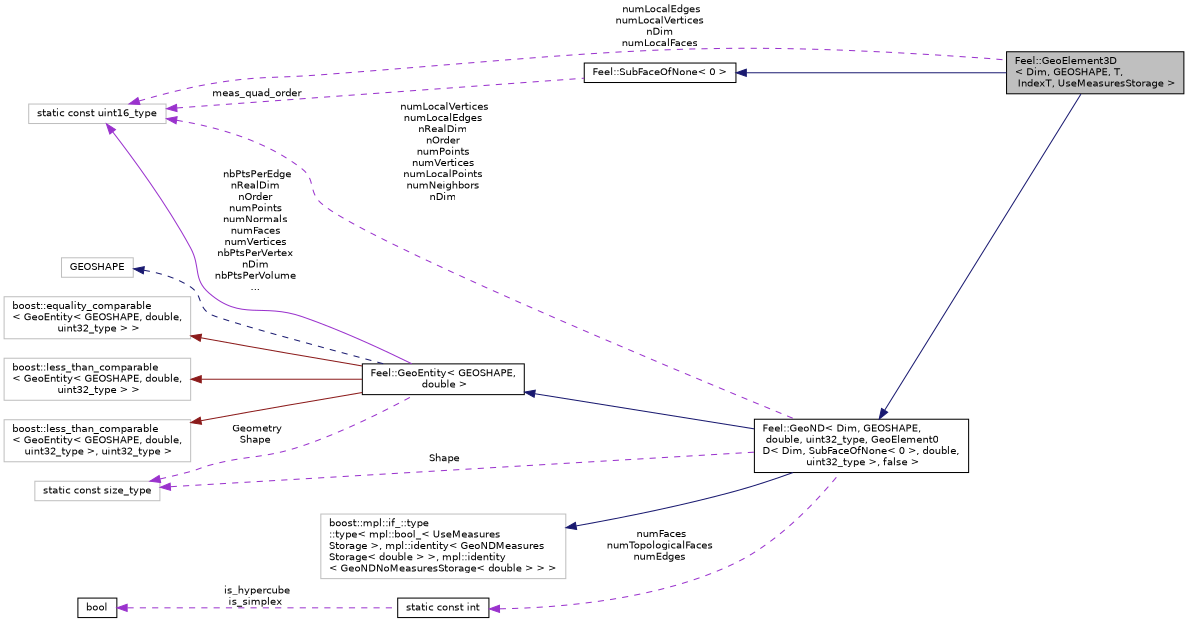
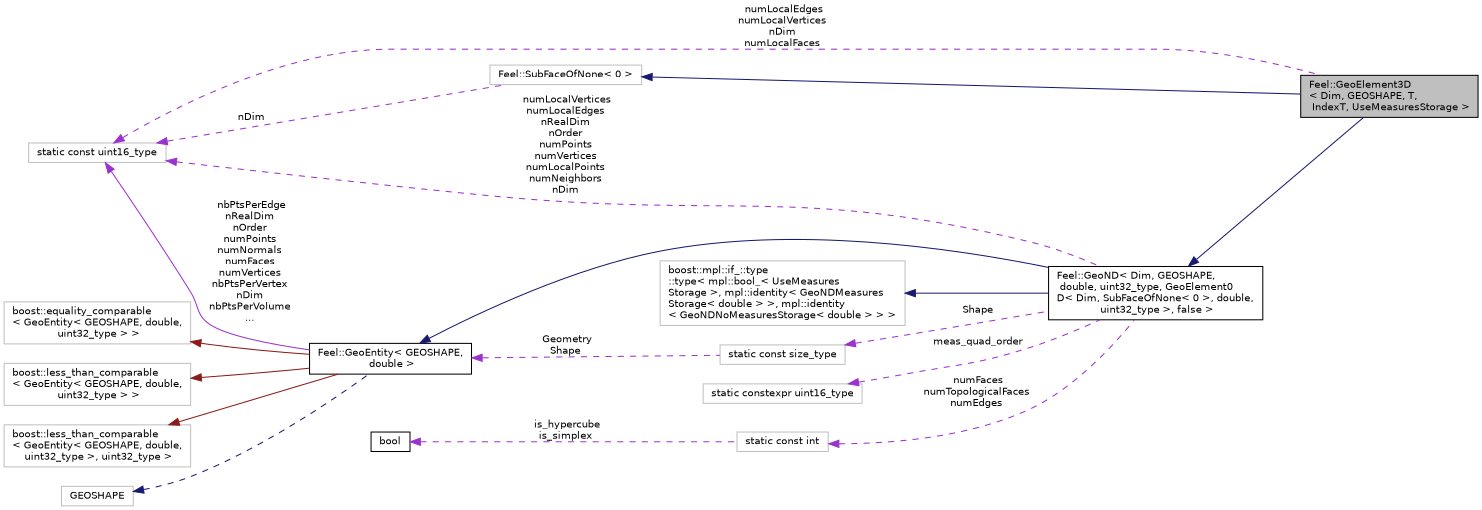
node "Feel::SubFaceOfNone< 0 >": color black -> grey75
edge "Feel::SubFaceOfNone< 0 >" -> "static const uint16_type": label " meas_quad_order" -> " nDim"
node "static constexpr uint16_type": added
edge "Feel::GeoEntity< GEOSHAPE, double >" -> "static const size_type": reversed
node "static const int": color black -> grey75
